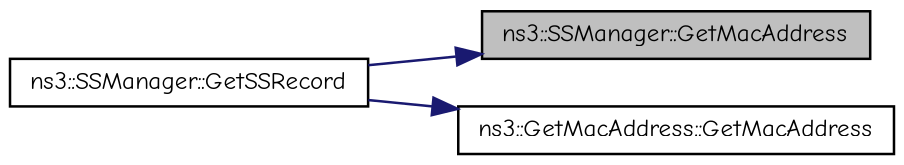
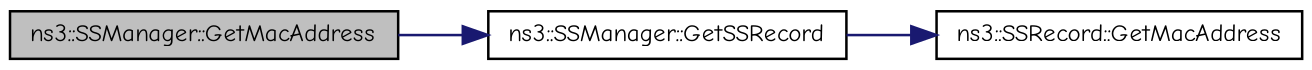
edge "ns3::SSManager::GetSSRecord" -> "ns3::SSManager::GetMacAddress": reversed
node "ns3::GetMacAddress::GetMacAddress": label "ns3::GetMacAddress::GetMacAddress" -> "ns3::SSRecord::GetMacAddress"
